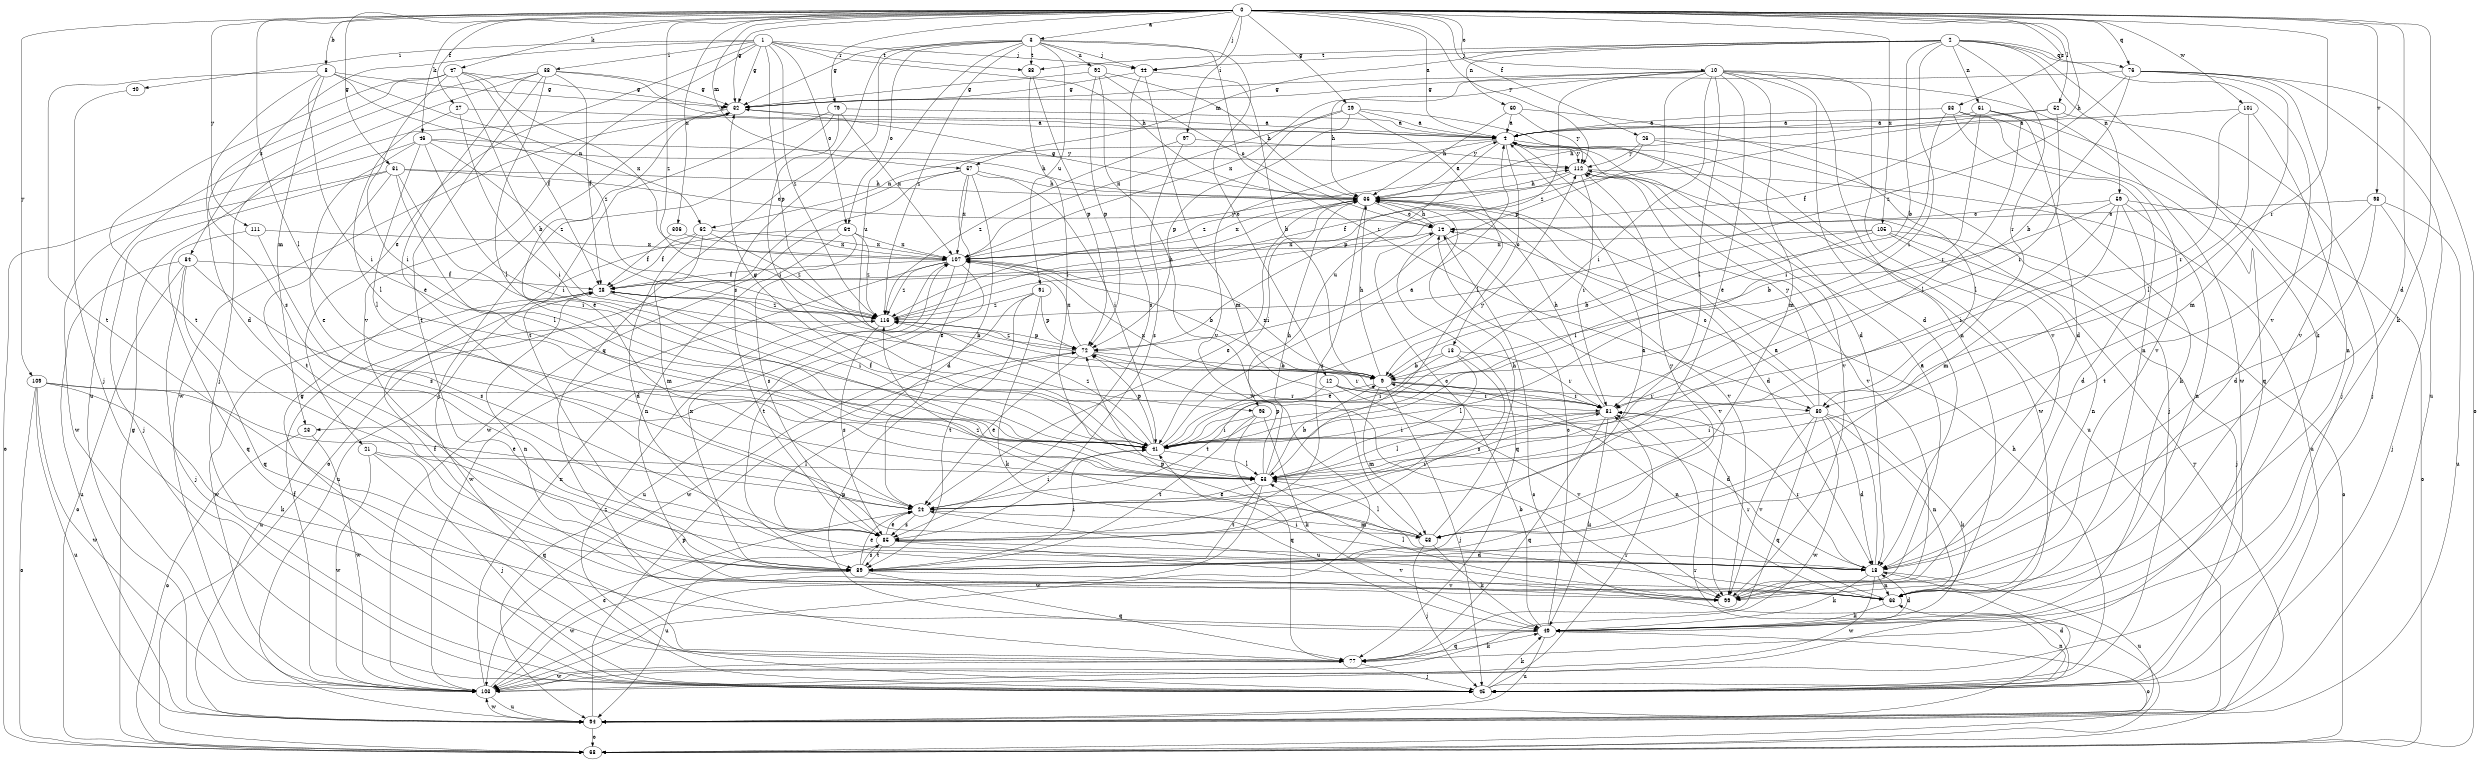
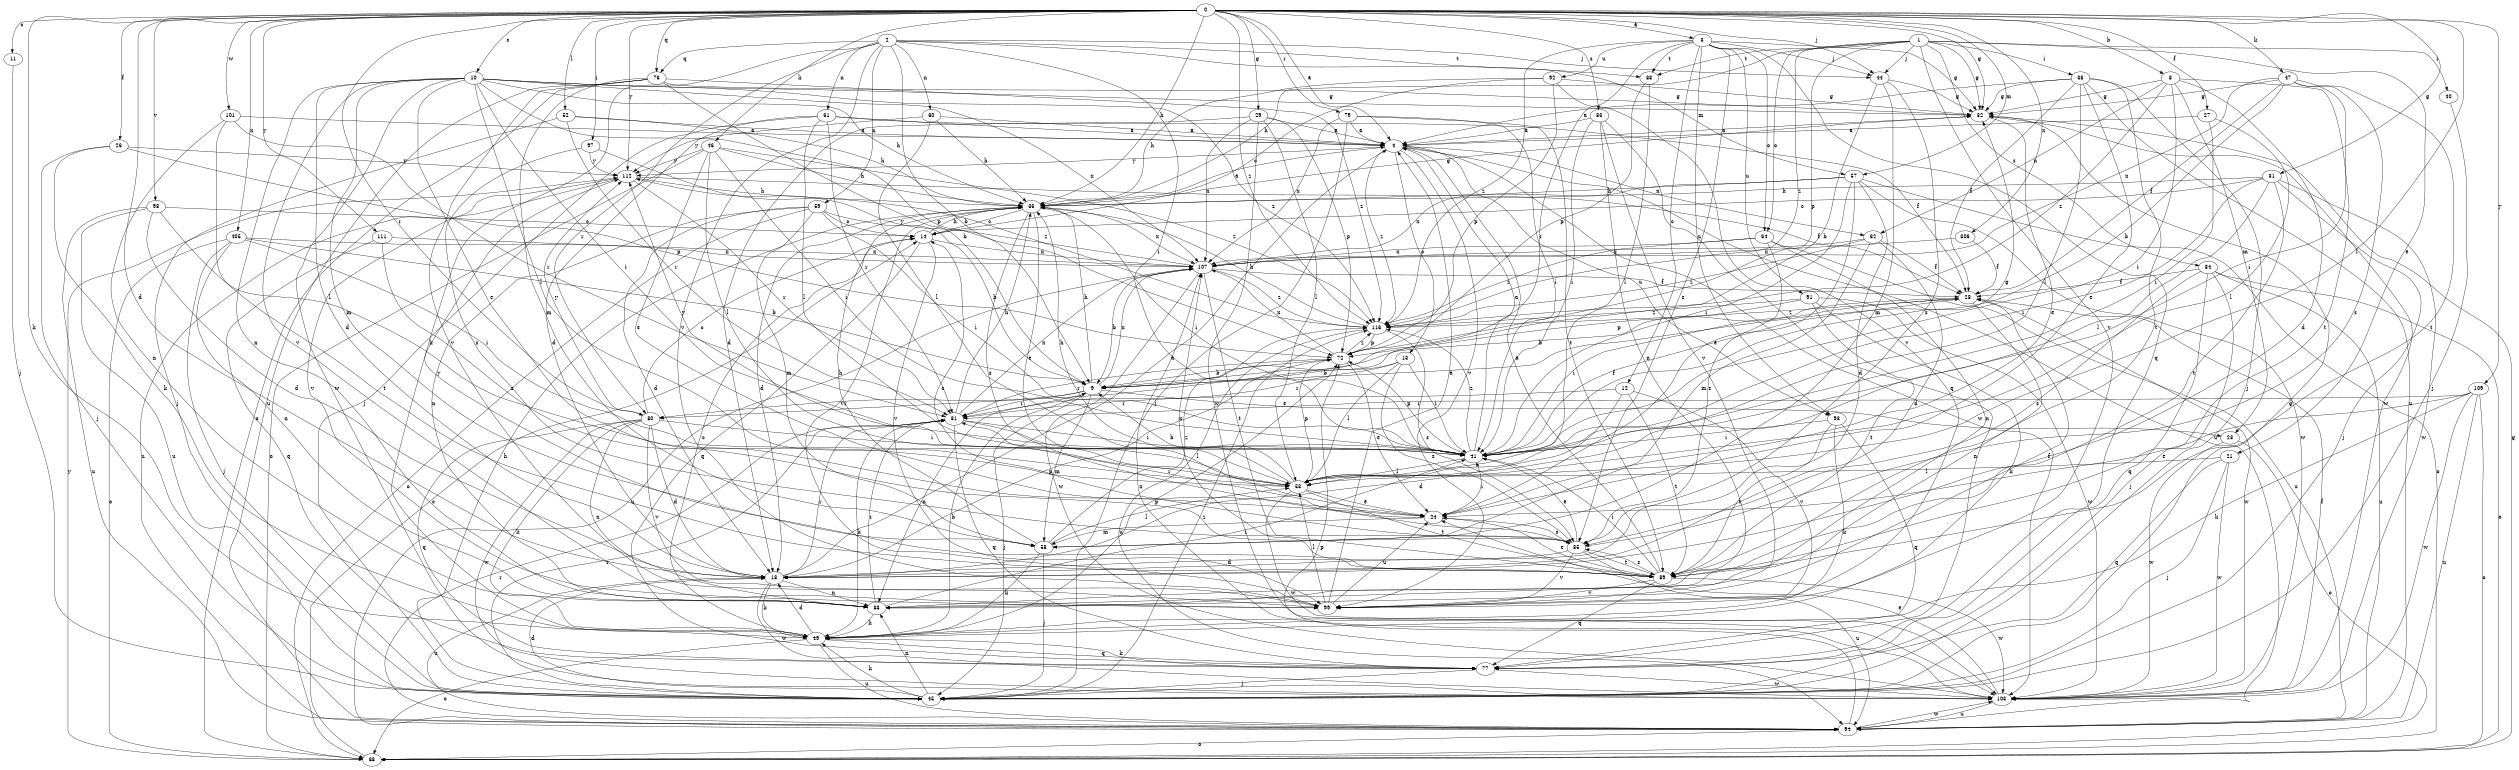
node "11": added
node "105": label "105" -> "405"
edge "98" -> "45": label "j" -> "u"
edge "12" -> "24": now "12" -> "89"
edge "85" -> "24": now "85" -> "41"
